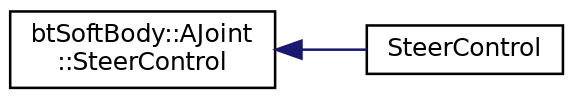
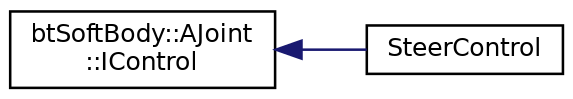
node "btSoftBody::AJoint ::SteerControl": label "btSoftBody::AJoint ::SteerControl" -> "btSoftBody::AJoint ::IControl"
